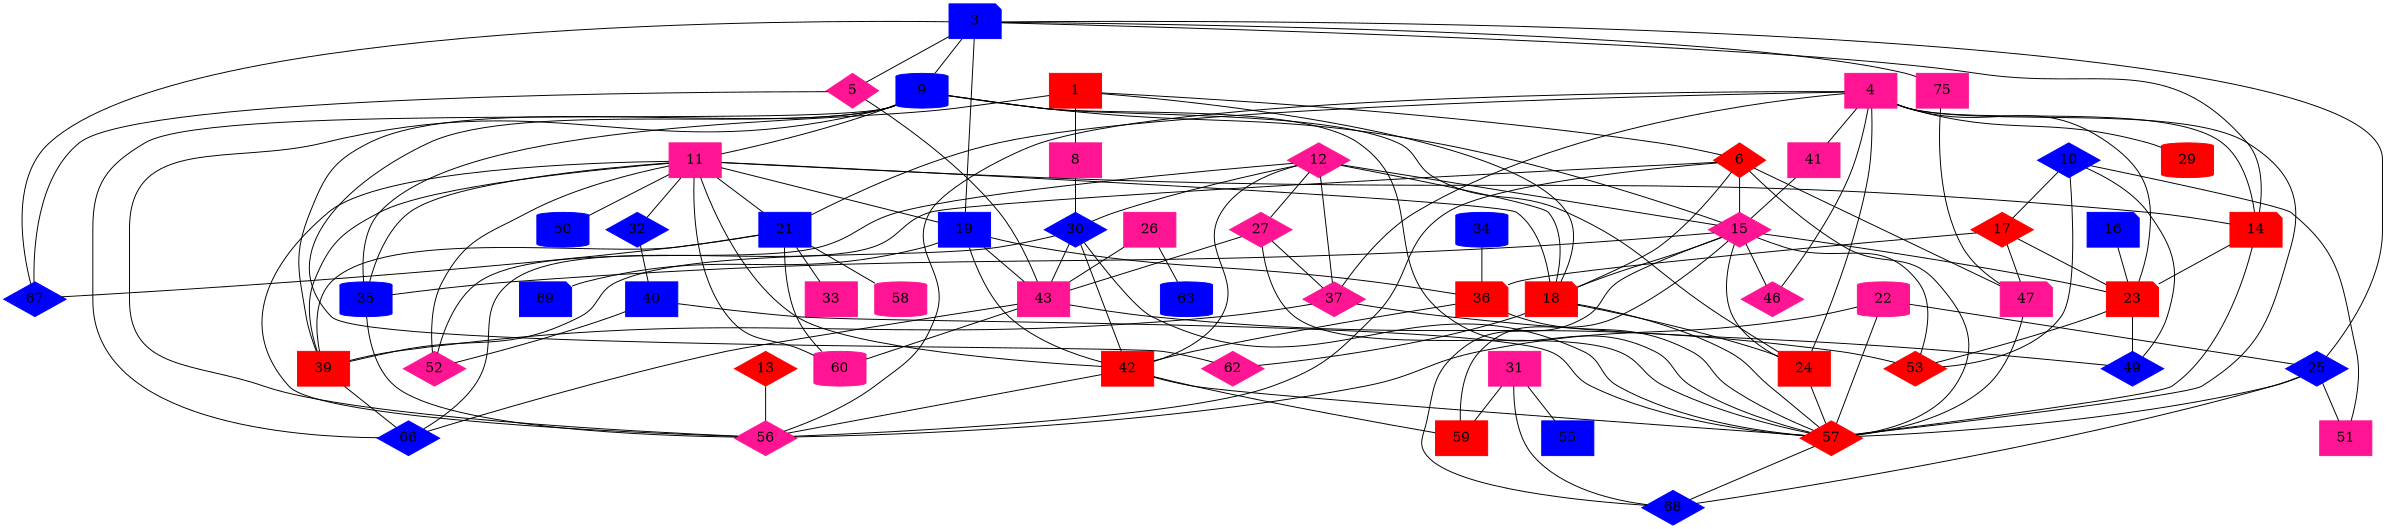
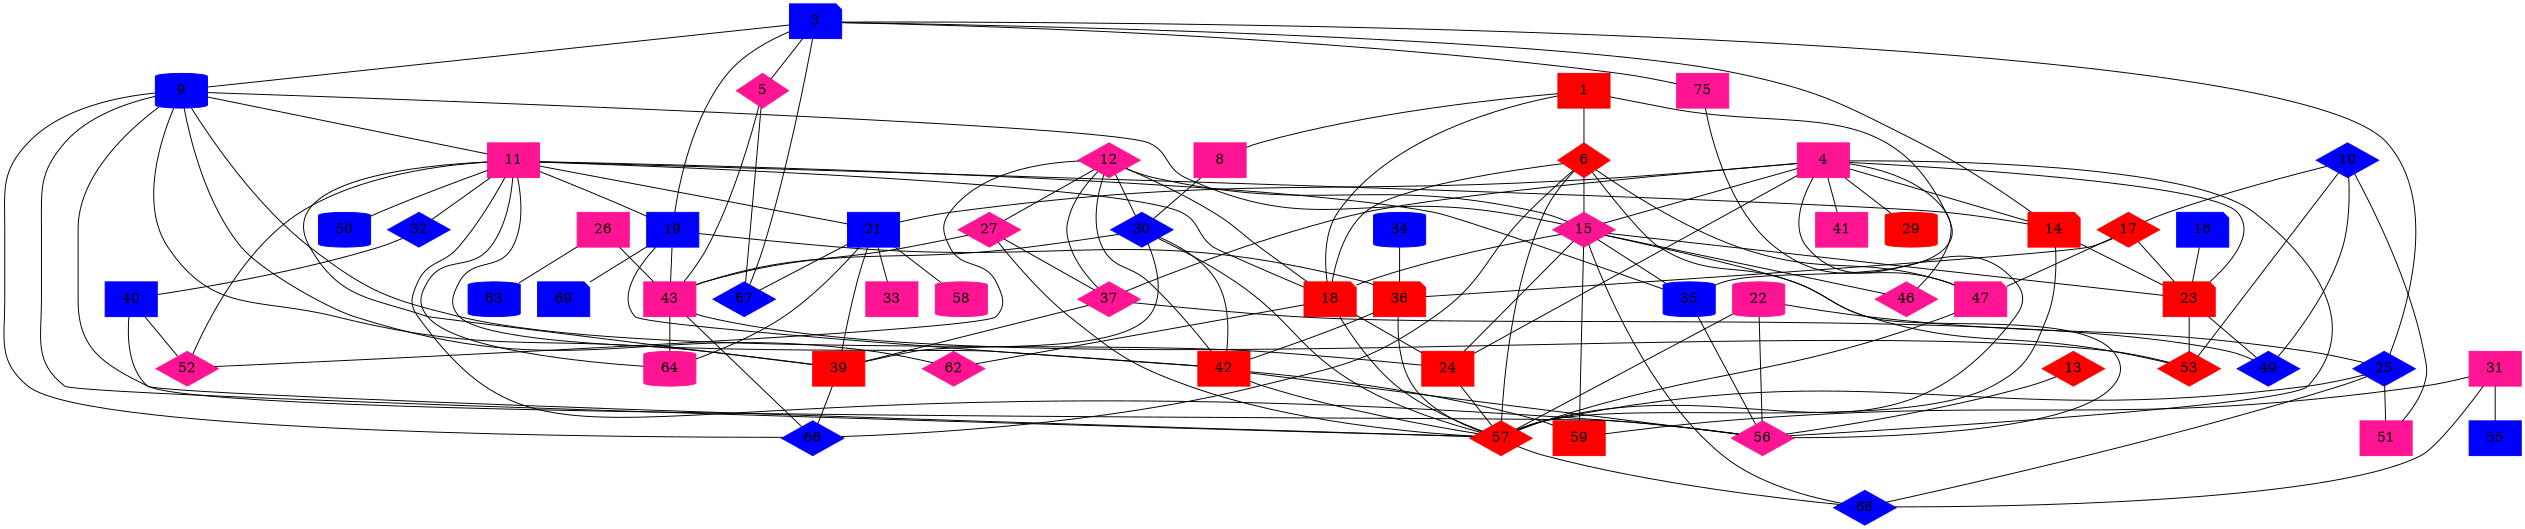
edge "41" -- "15": now "4" -- "15"
node "60": label "60" -> "64"
